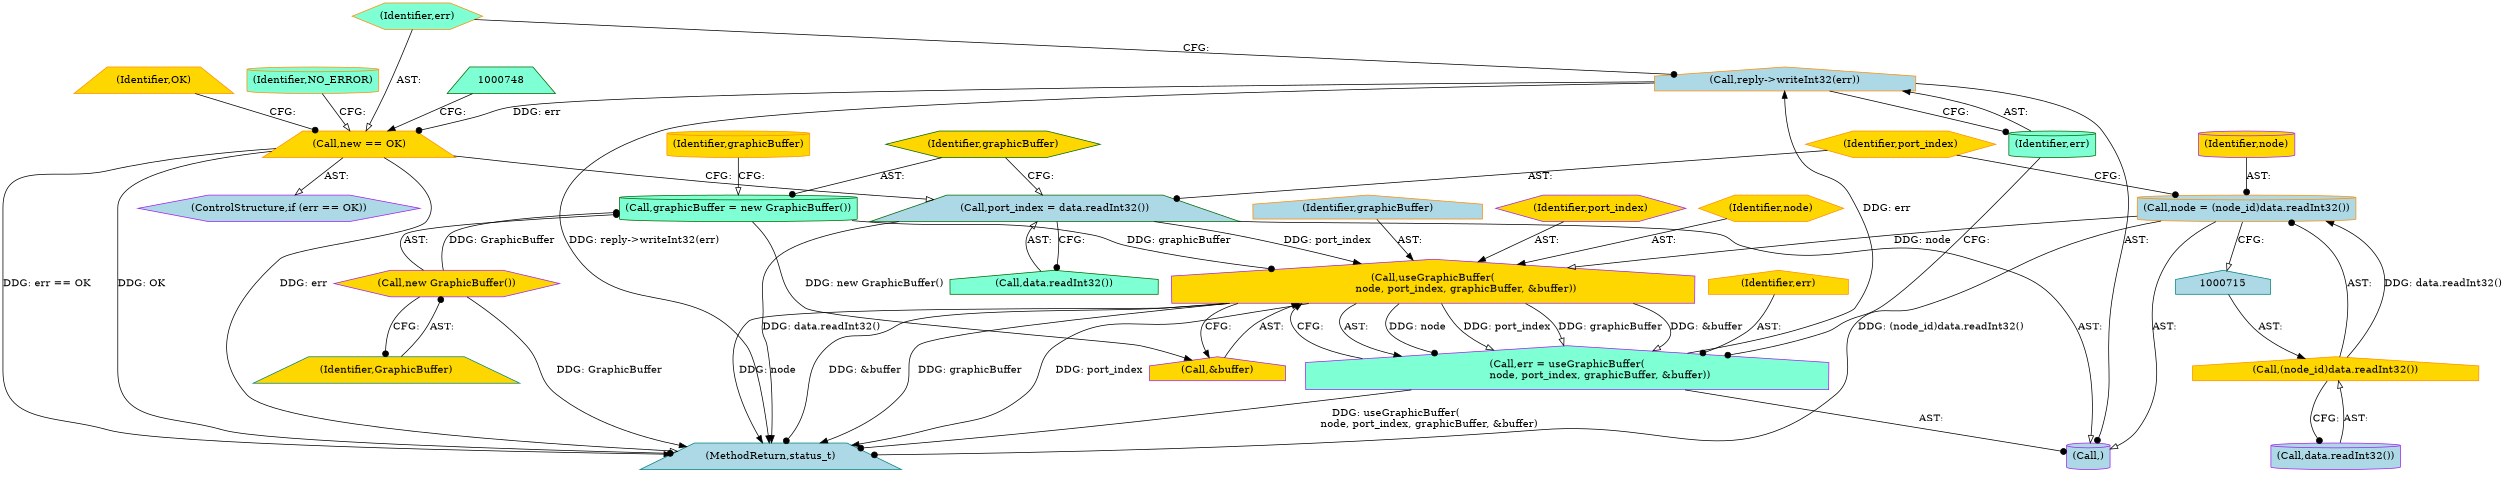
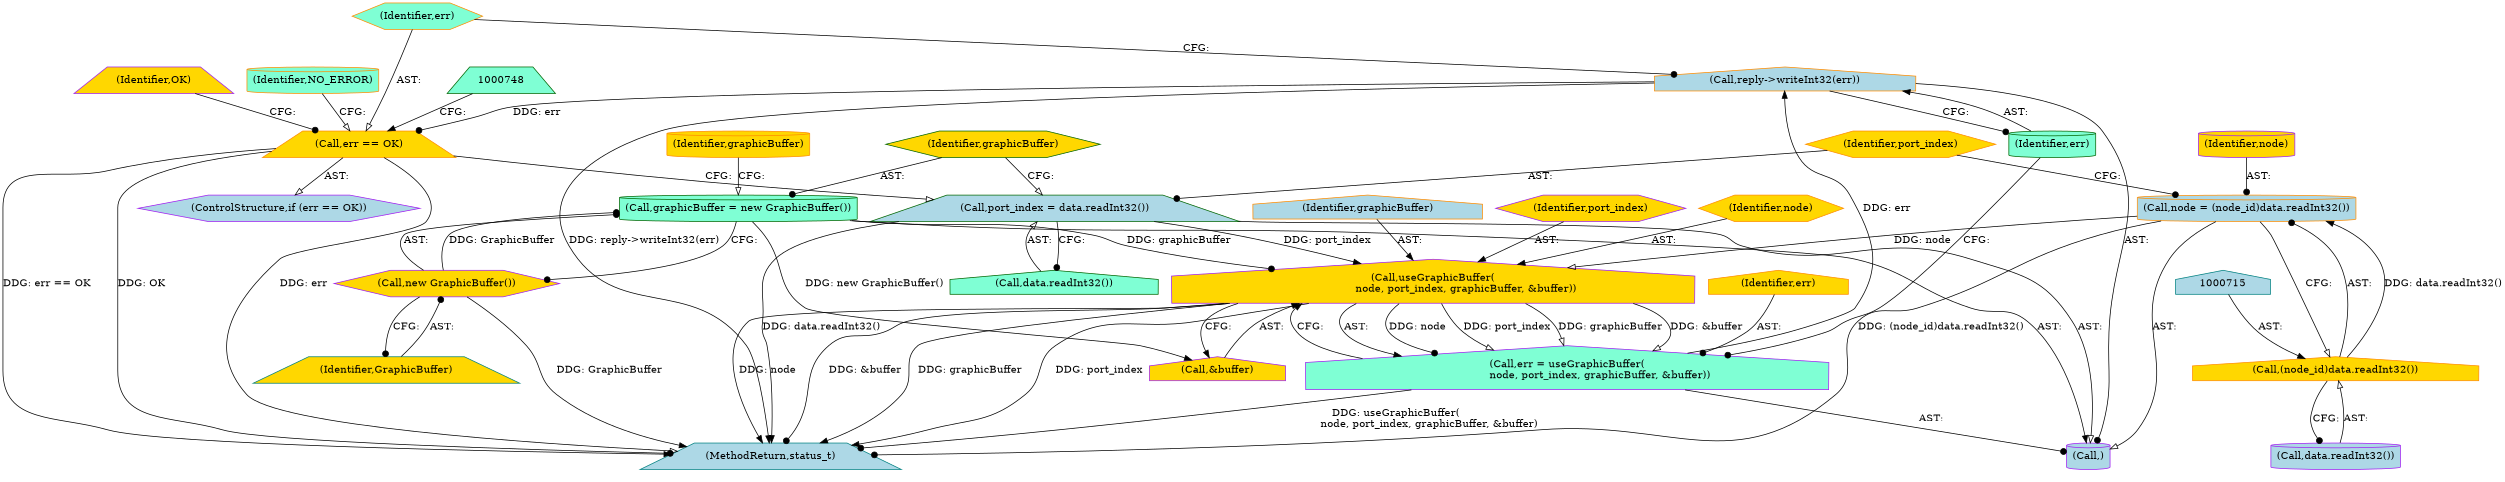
node "(Identifier,OK)": color darkorange -> purple
node "(Call,new == OK)": label "(Call,new == OK)" -> "(Call,err == OK)"
edge "(Call,graphicBuffer = new GraphicBuffer())" -> "(Call,)": added, label "AST:"
edge "(Call,node = (node_id)data.readInt32())" -> "1000715": now "(Call,node = (node_id)data.readInt32())" -> "(Call,(node_id)data.readInt32())"
edge "(Call,graphicBuffer = new GraphicBuffer())" -> "(Call,new GraphicBuffer())": added, label "CFG:"
